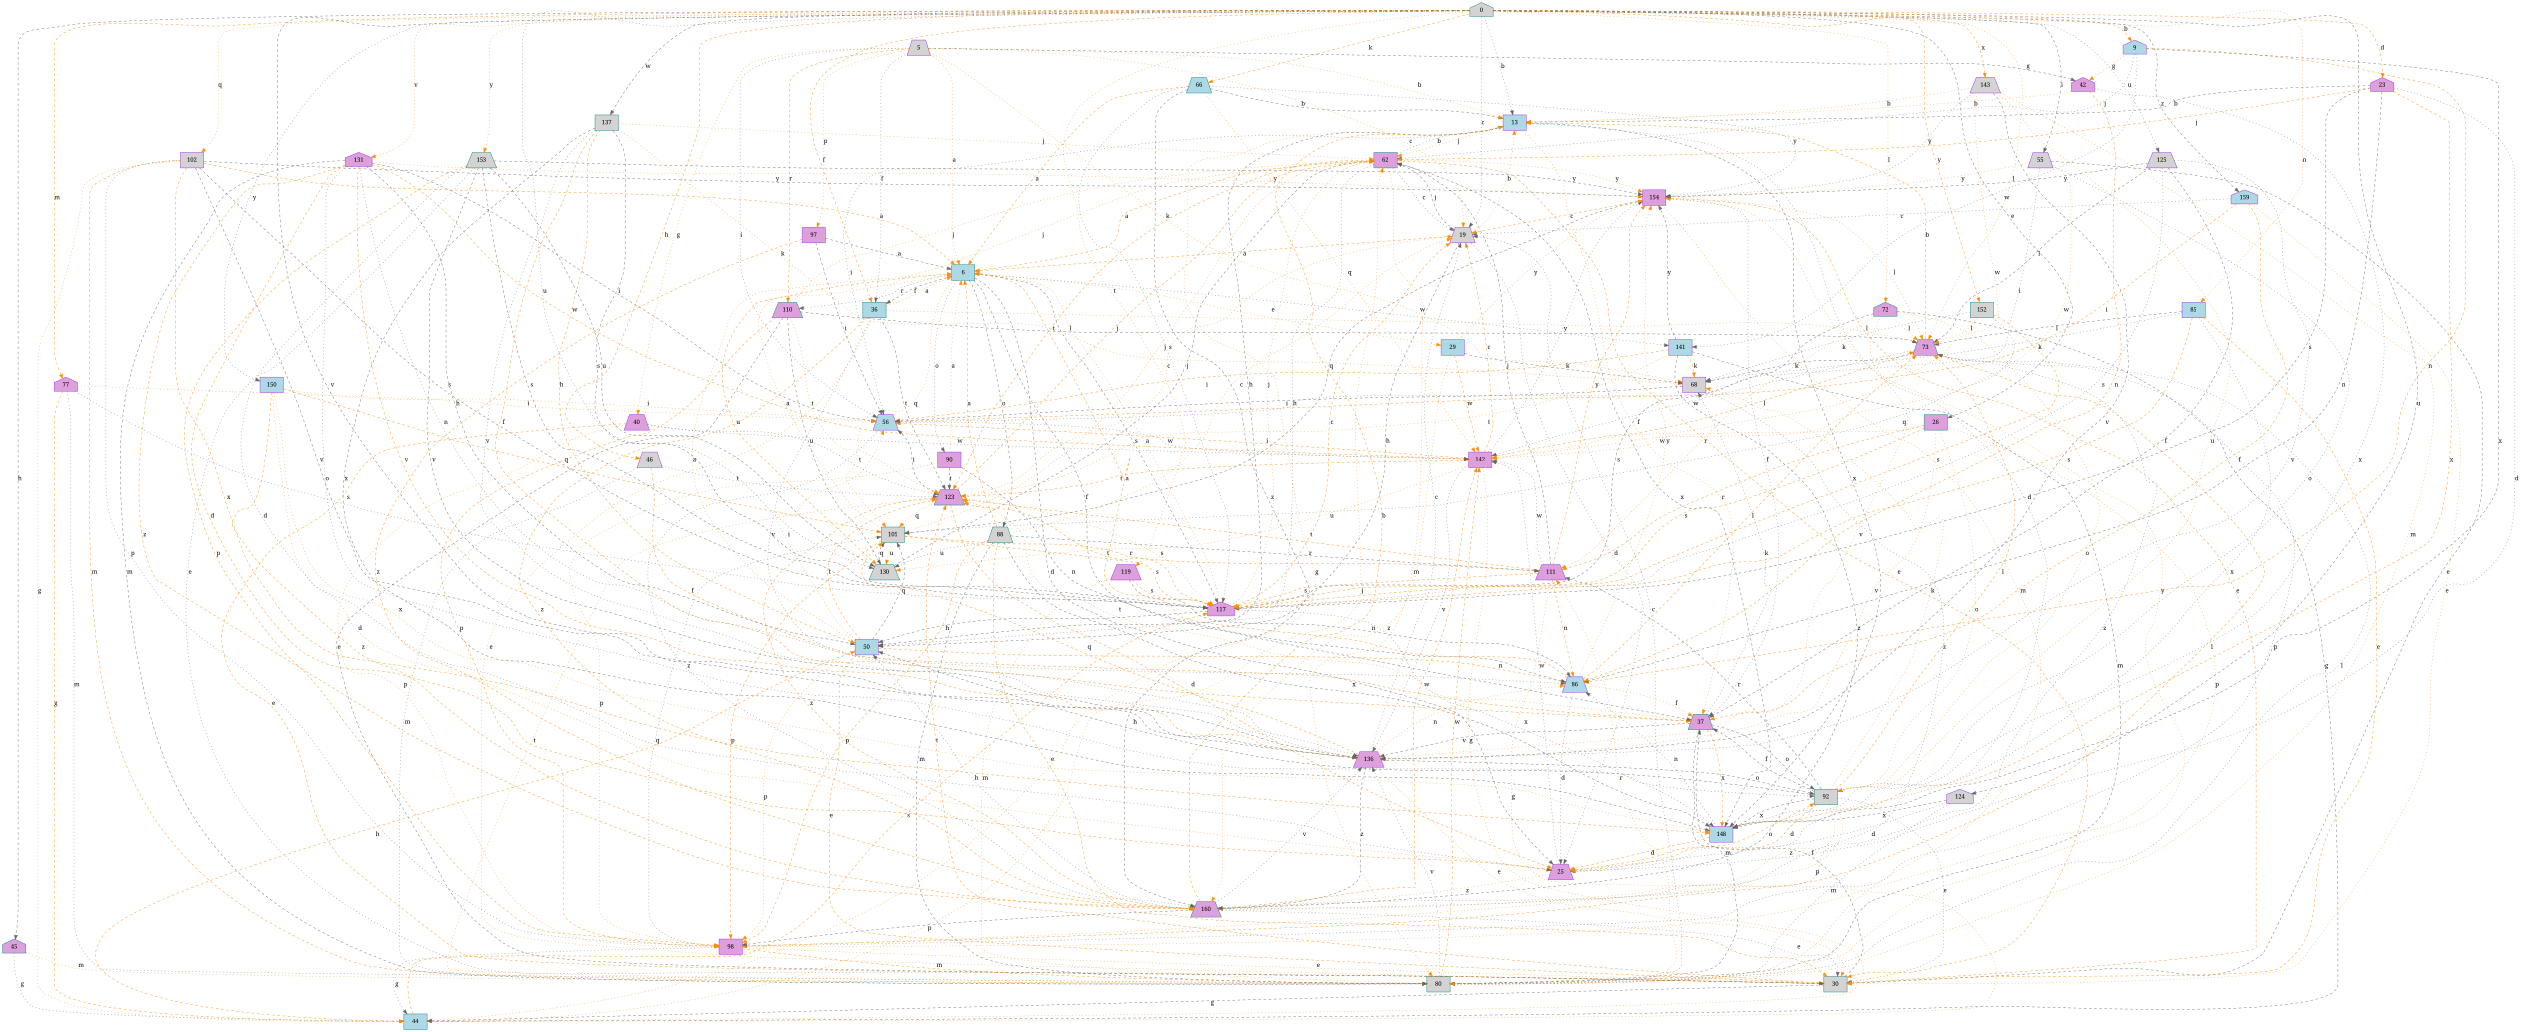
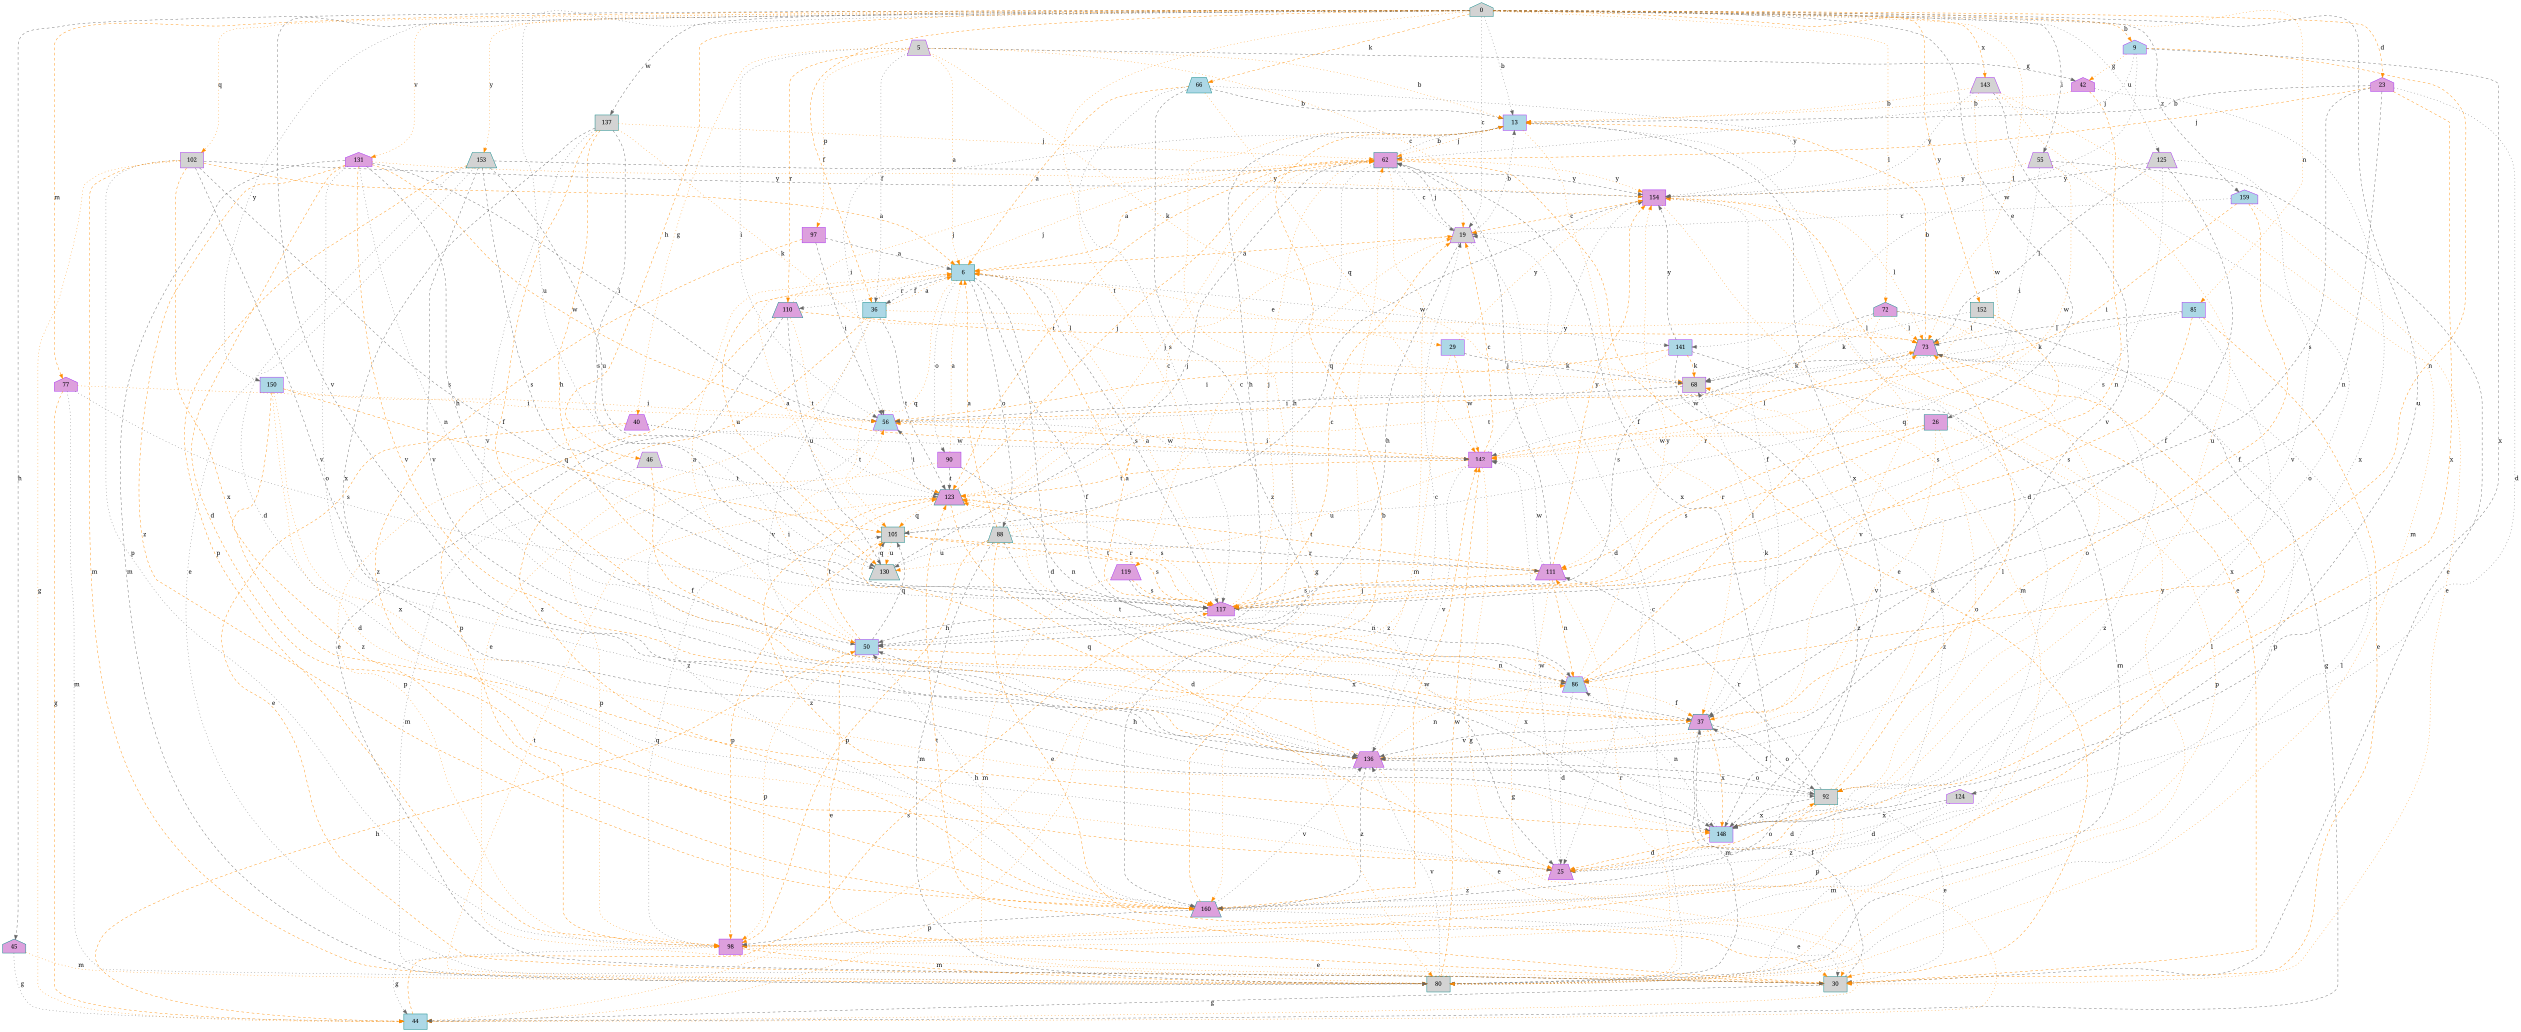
edge "19" -> "13": color darkorange -> gray40
edge "110" -> "73": color gray40 -> darkorange
